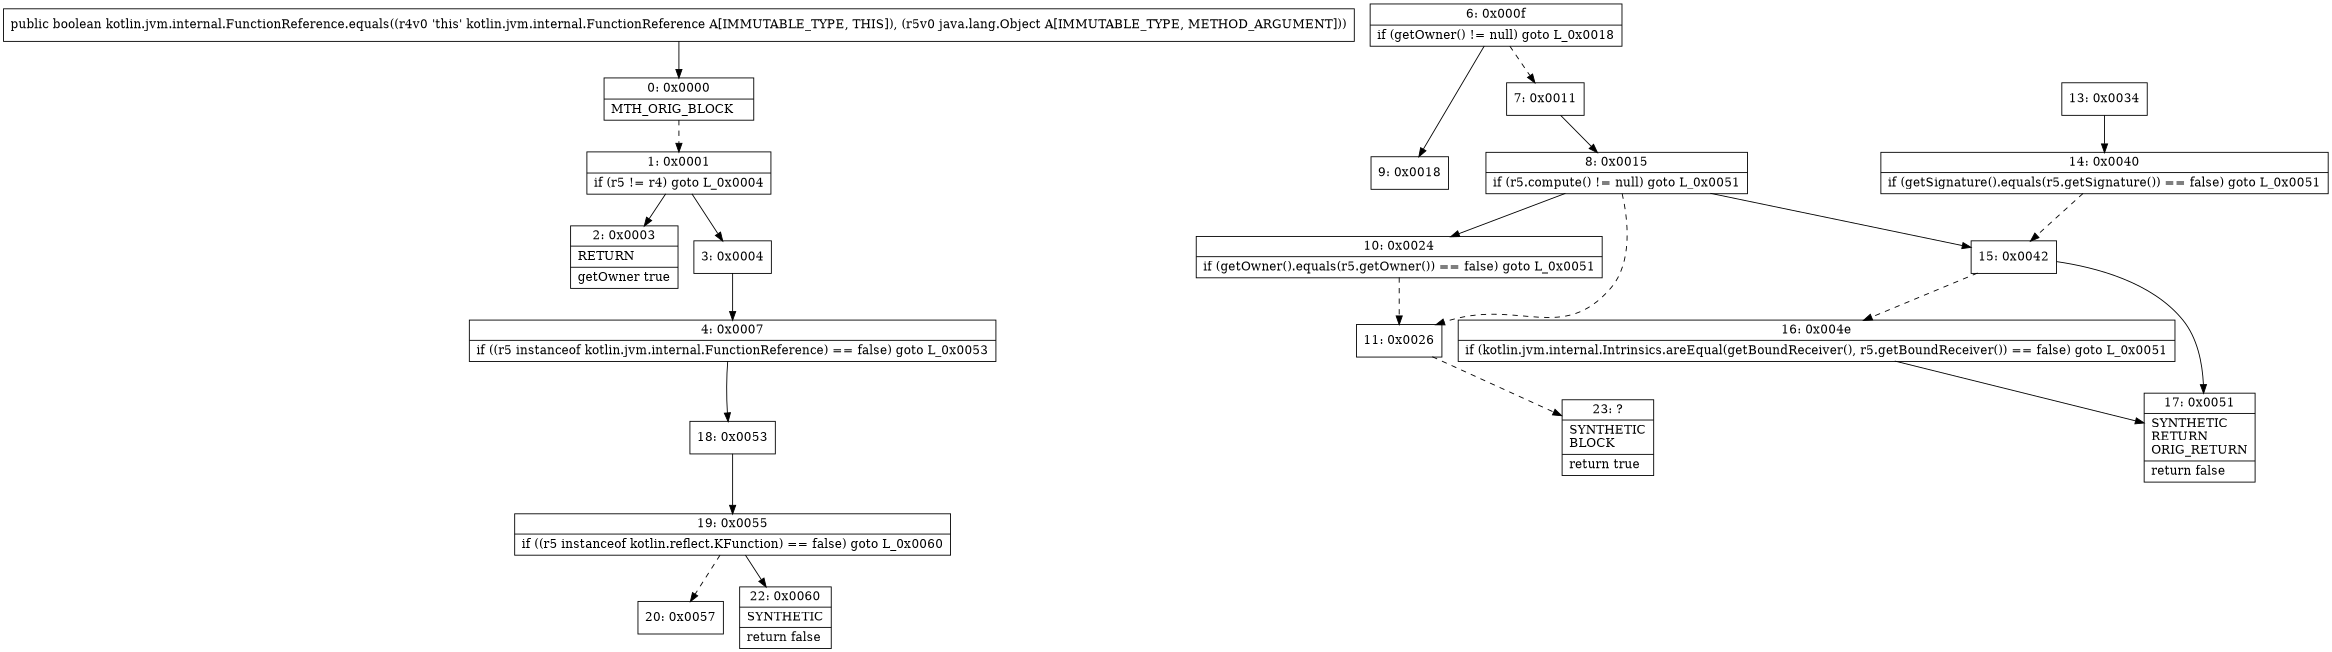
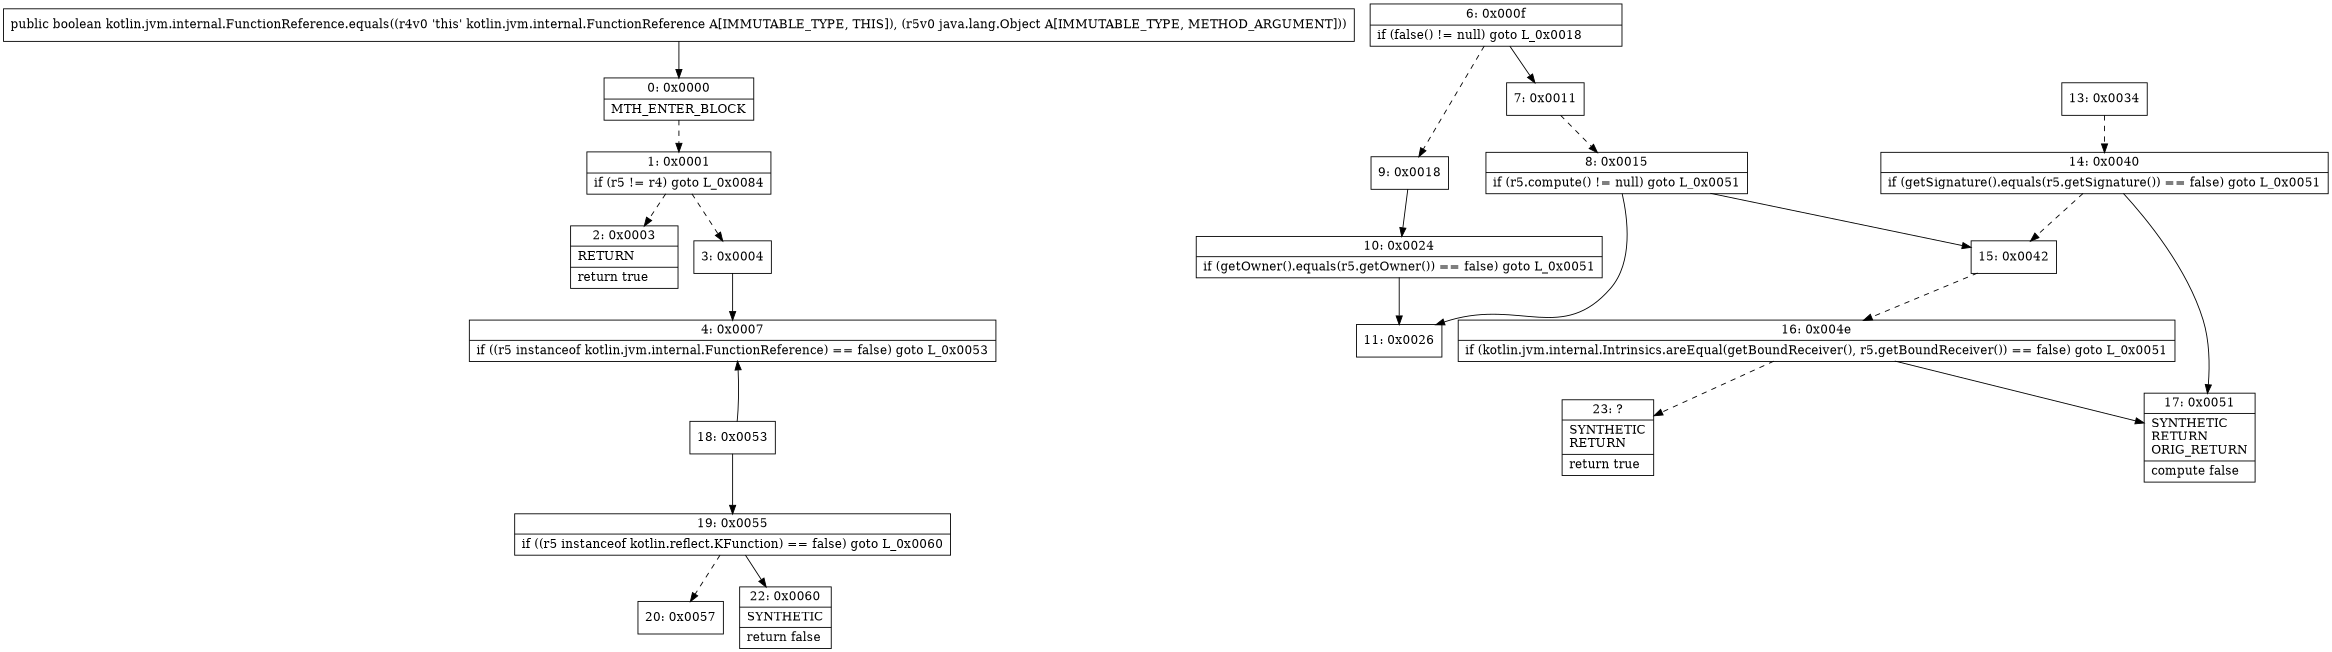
node "6: 0x000f": text "if (getOwner() != null) goto L_0x0018" -> "if (false() != null) goto L_0x0018"
edge "6: 0x000f" -> "7: 0x0011": style dashed -> solid
edge "6: 0x000f" -> "9: 0x0018": style solid -> dashed
node "0: 0x0000": text "MTH_ORIG_BLOCK" -> "MTH_ENTER_BLOCK"
edge "13: 0x0034" -> "14: 0x0040": style solid -> dashed
edge "7: 0x0011" -> "8: 0x0015": style solid -> dashed
node "1: 0x0001": text "if (r5 != r4) goto L_0x0004" -> "if (r5 != r4) goto L_0x0084"
edge "1: 0x0001" -> "2: 0x0003": style solid -> dashed
edge "8: 0x0015" -> "10: 0x0024": now "9: 0x0018" -> "10: 0x0024"
edge "1: 0x0001" -> "3: 0x0004": style solid -> dashed
node "2: 0x0003": text "getOwner true" -> "return true"
edge "10: 0x0024" -> "11: 0x0026": style dashed -> solid
edge "15: 0x0042" -> "17: 0x0051": now "14: 0x0040" -> "17: 0x0051"
edge "8: 0x0015" -> "11: 0x0026": style dashed -> solid
edge "11: 0x0026" -> "23: ?": now "16: 0x004e" -> "23: ?"
edge "4: 0x0007" -> "18: 0x0053": reversed
node "23: ?": text "BLOCK" -> "RETURN"
node "17: 0x0051": text "return false" -> "compute false"
